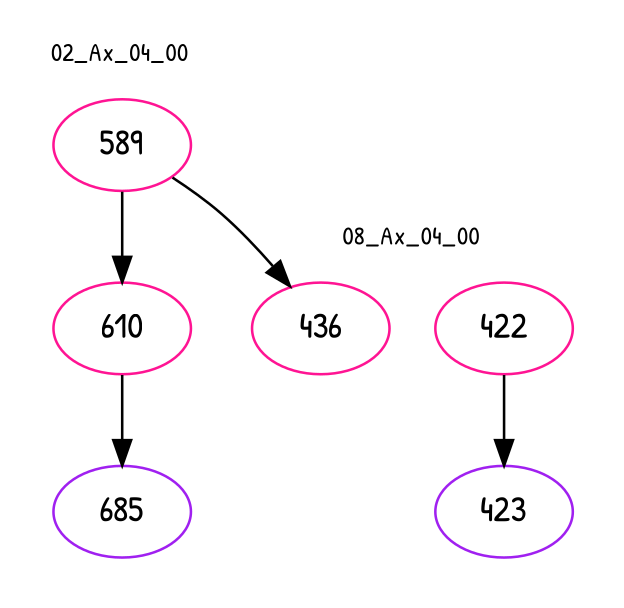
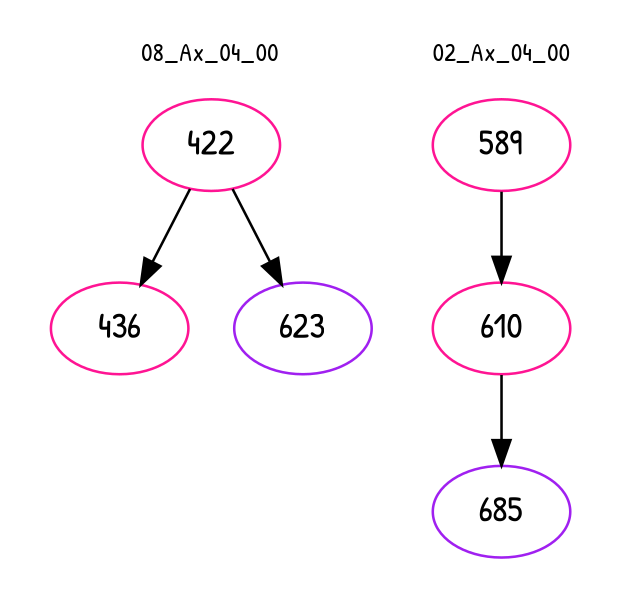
edge "589" -> "436": now "422" -> "436"
node "423": label "423" -> "623"
